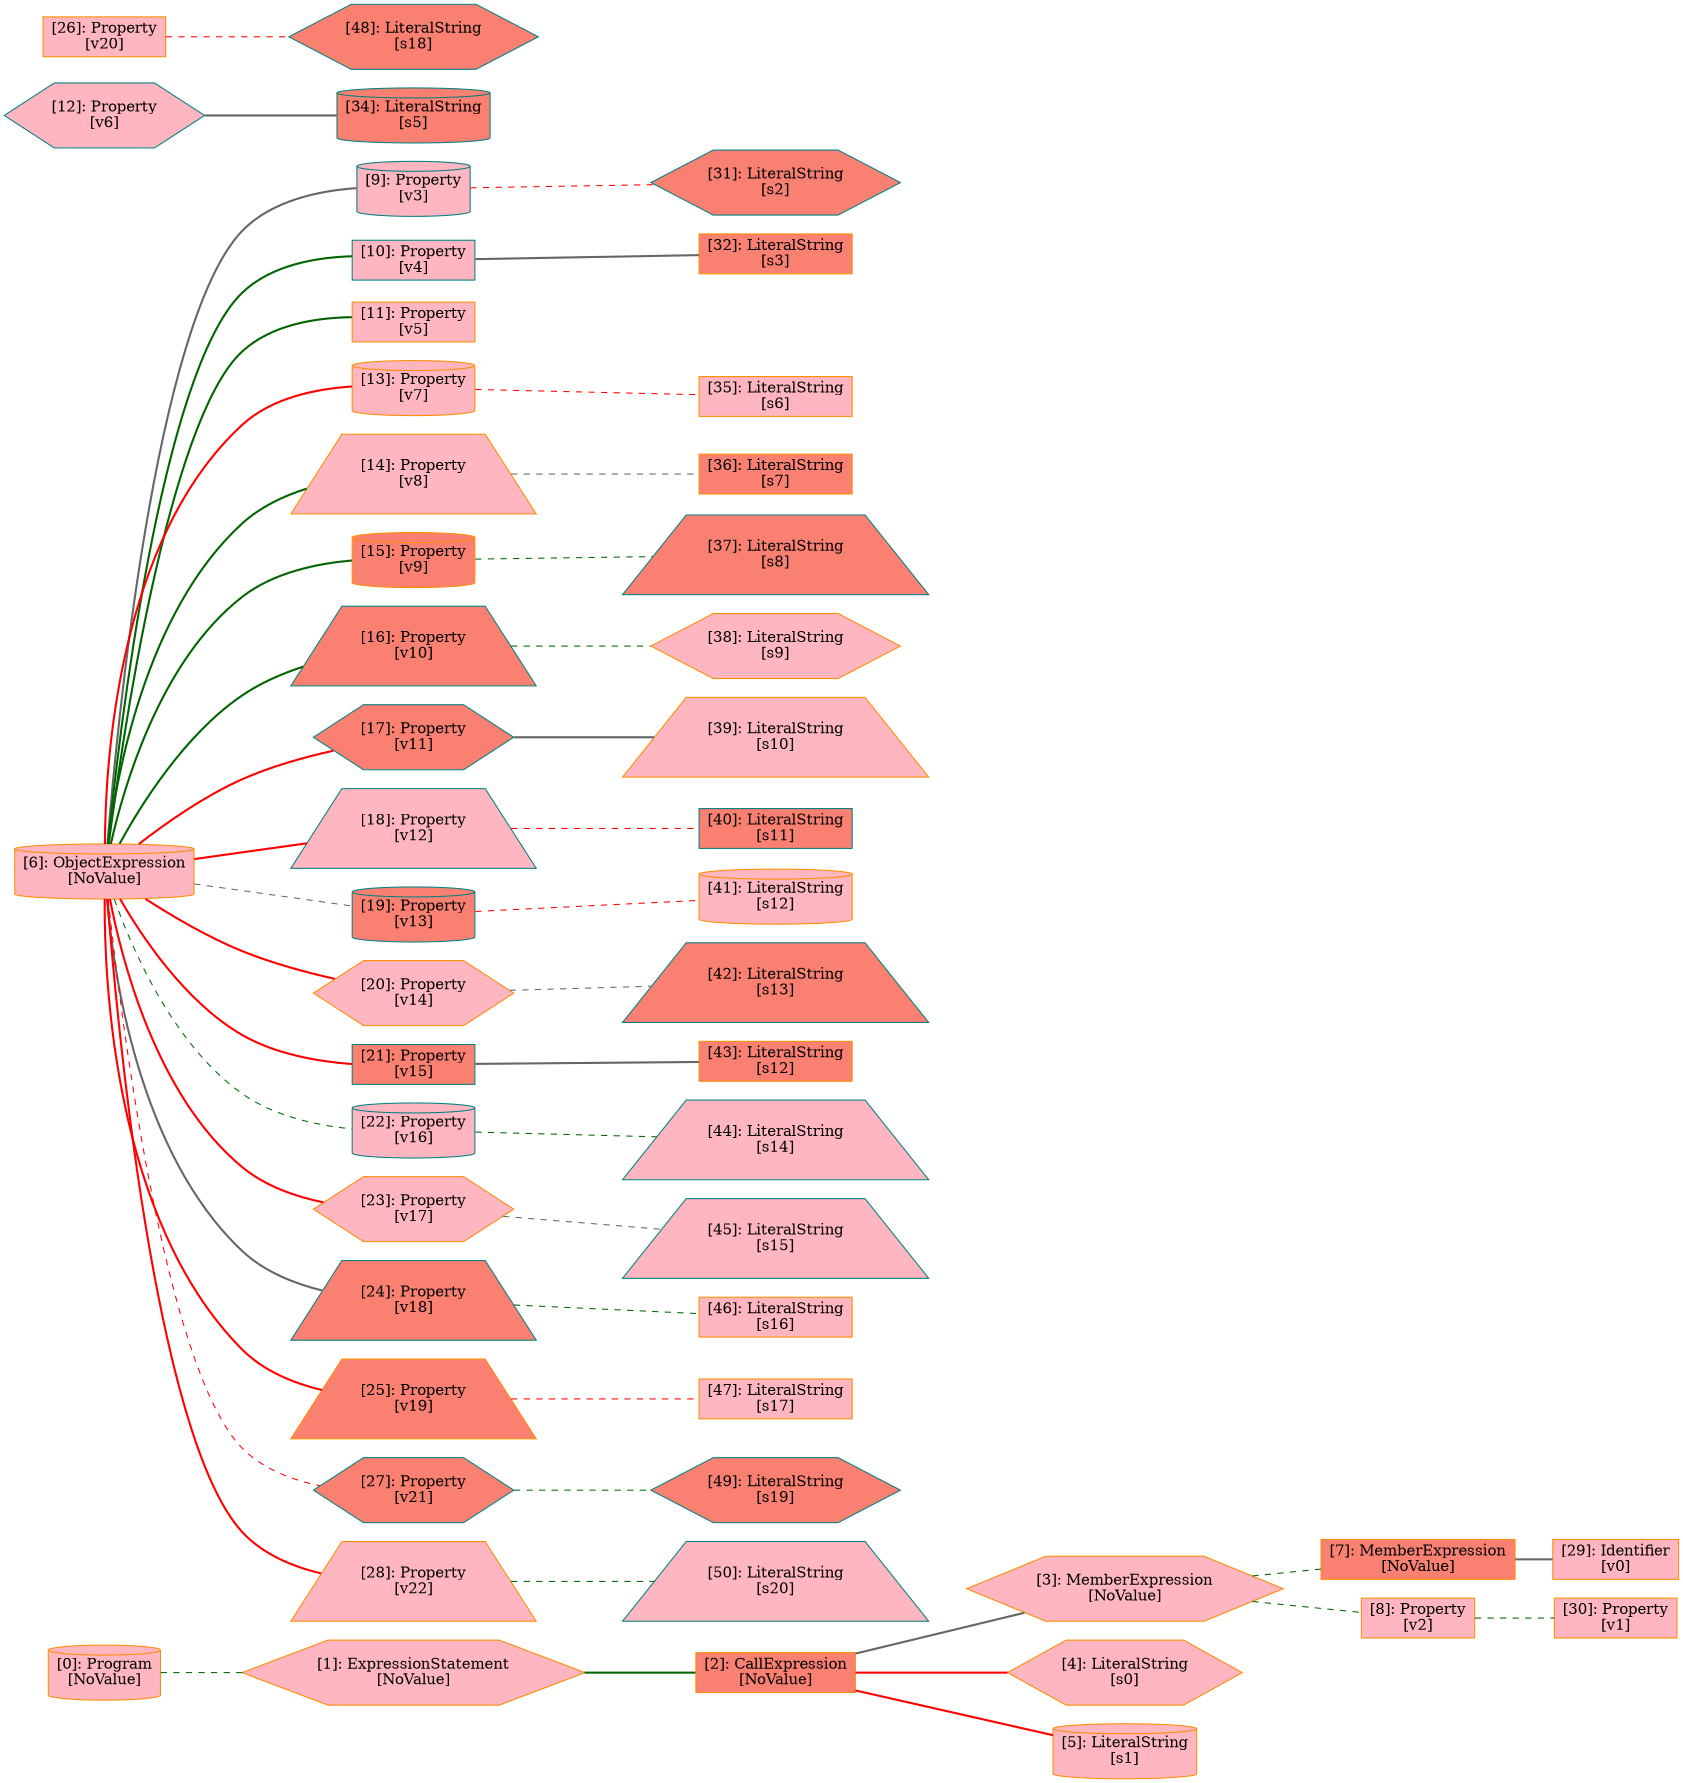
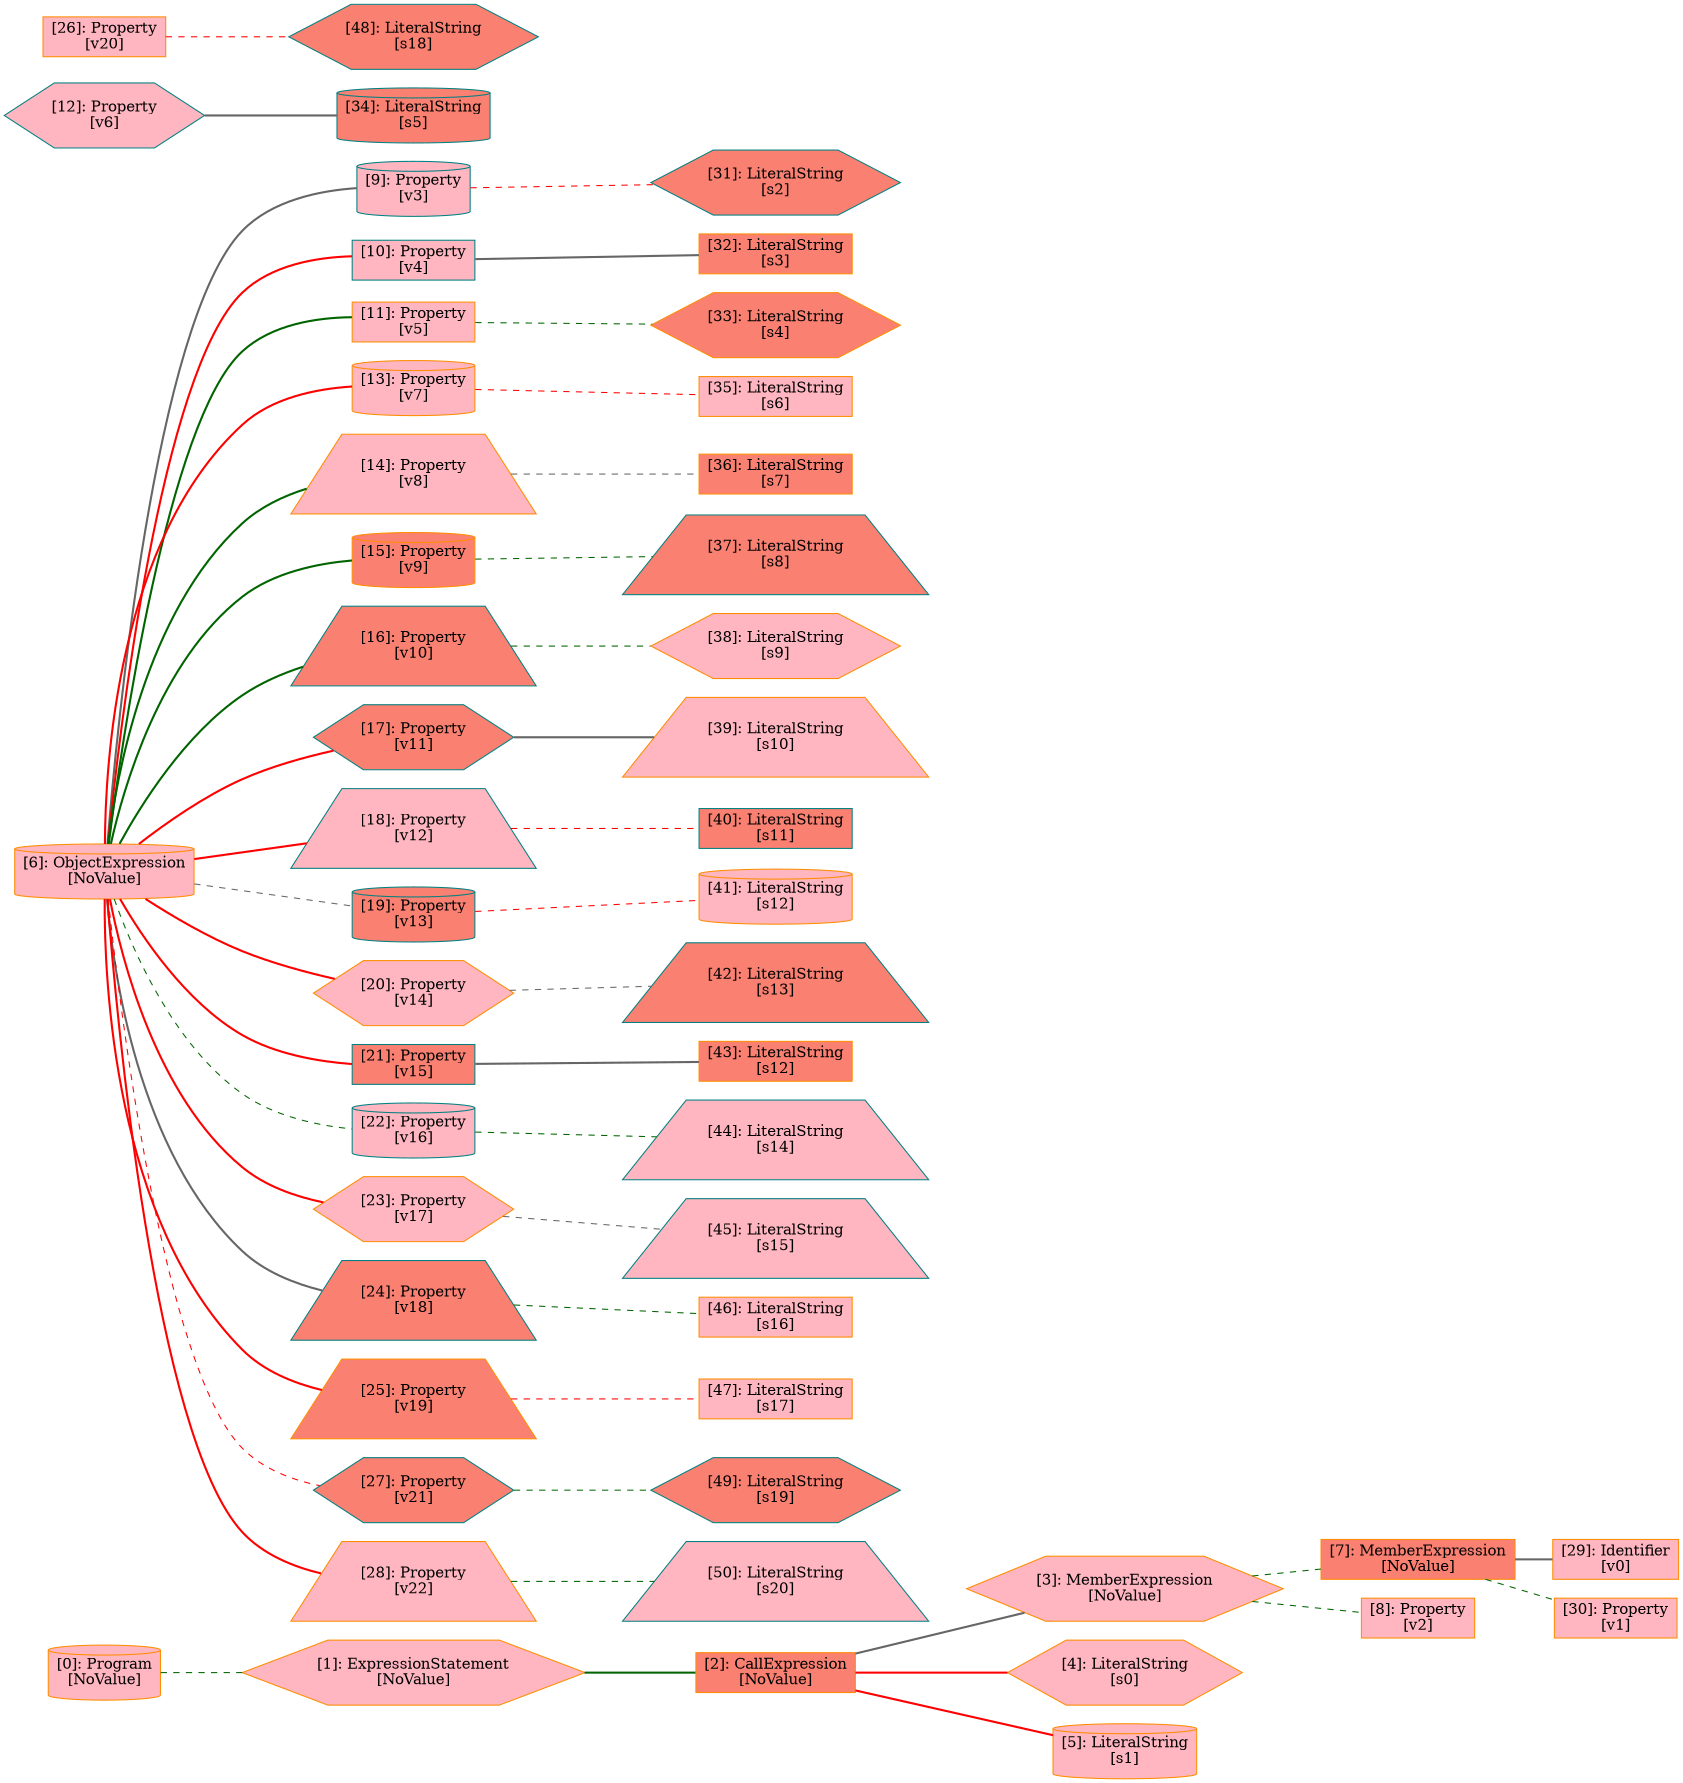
node "[33]: LiteralString [s4]": added
edge "[10]: Property [v4]" -- "[6]: ObjectExpression [NoValue]": color darkgreen -> red
edge "[8]: Property [v2]" -- "[30]: Property [v1]": now "[7]: MemberExpression [NoValue]" -- "[30]: Property [v1]"
